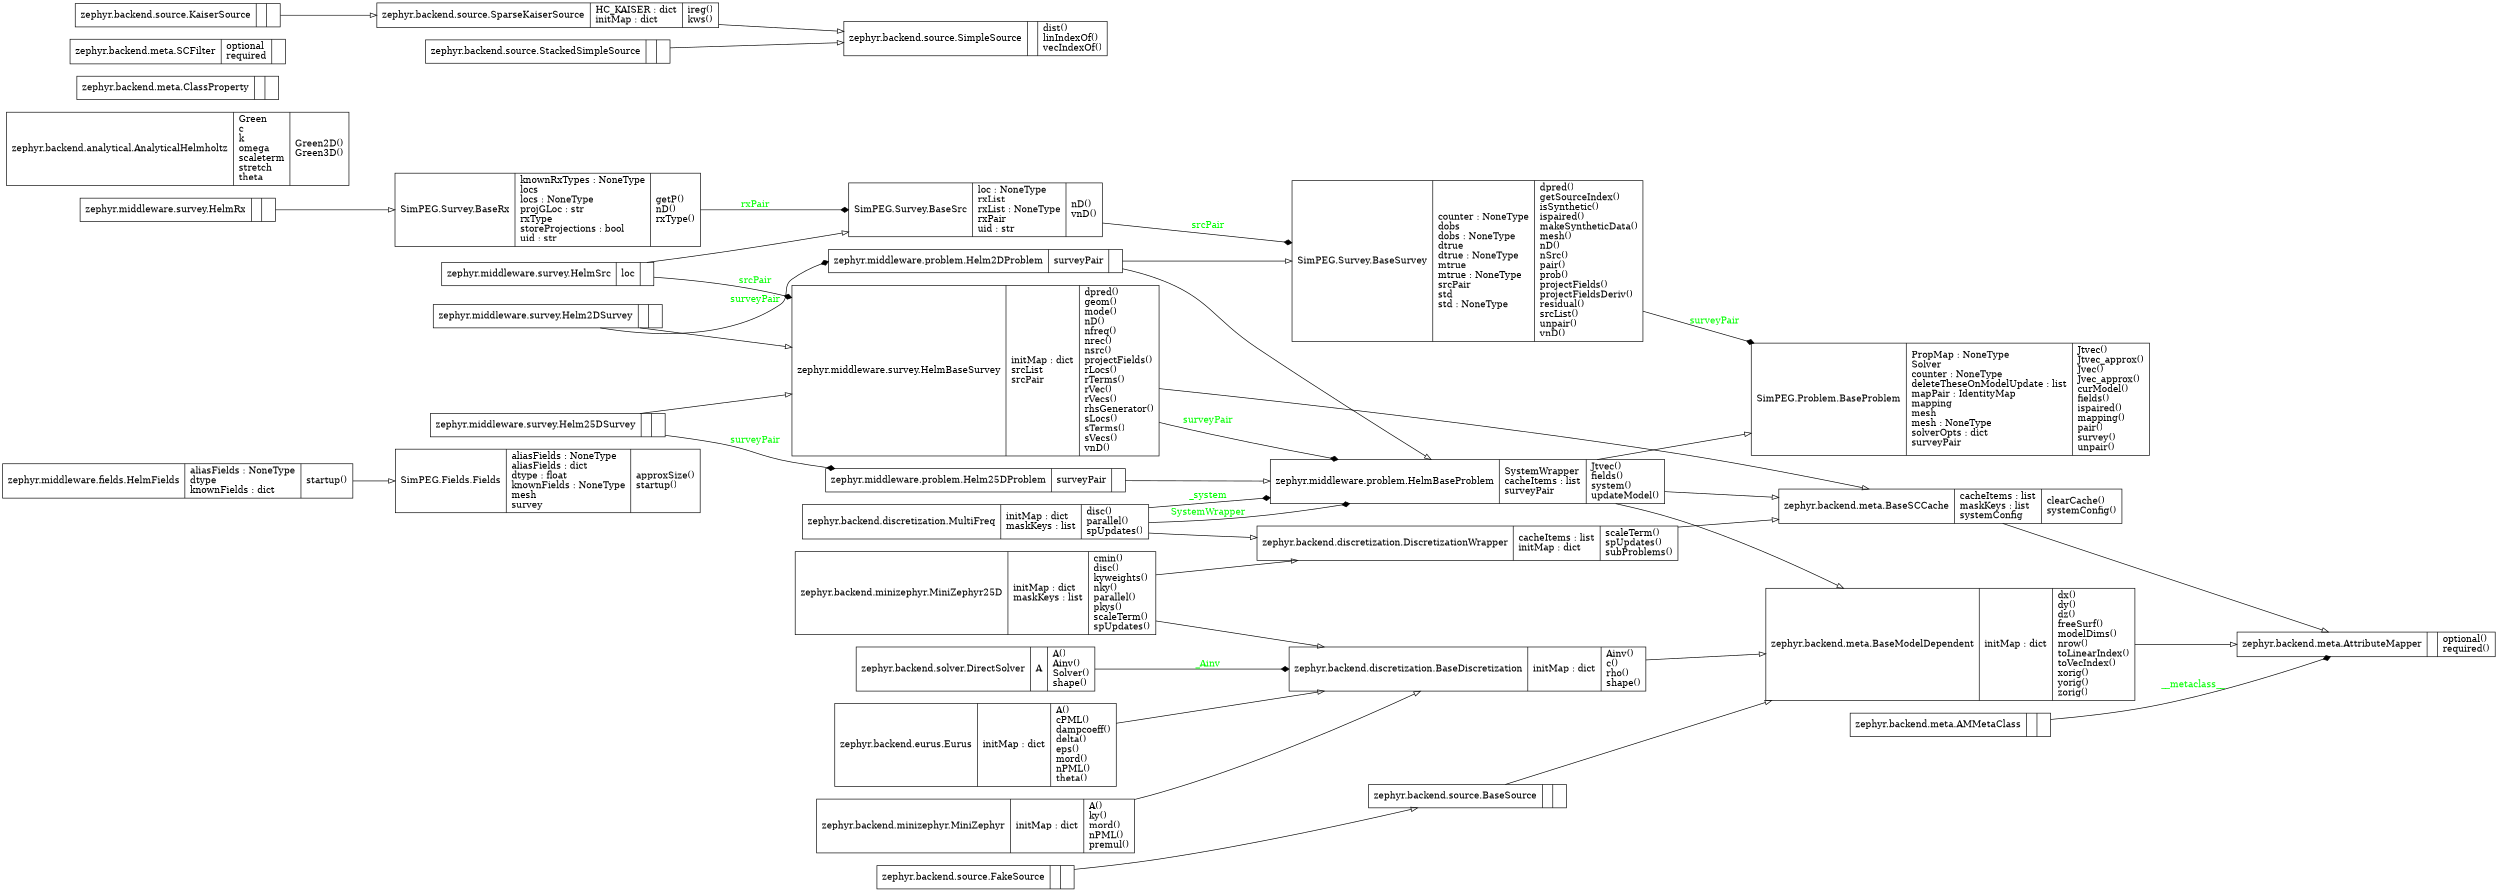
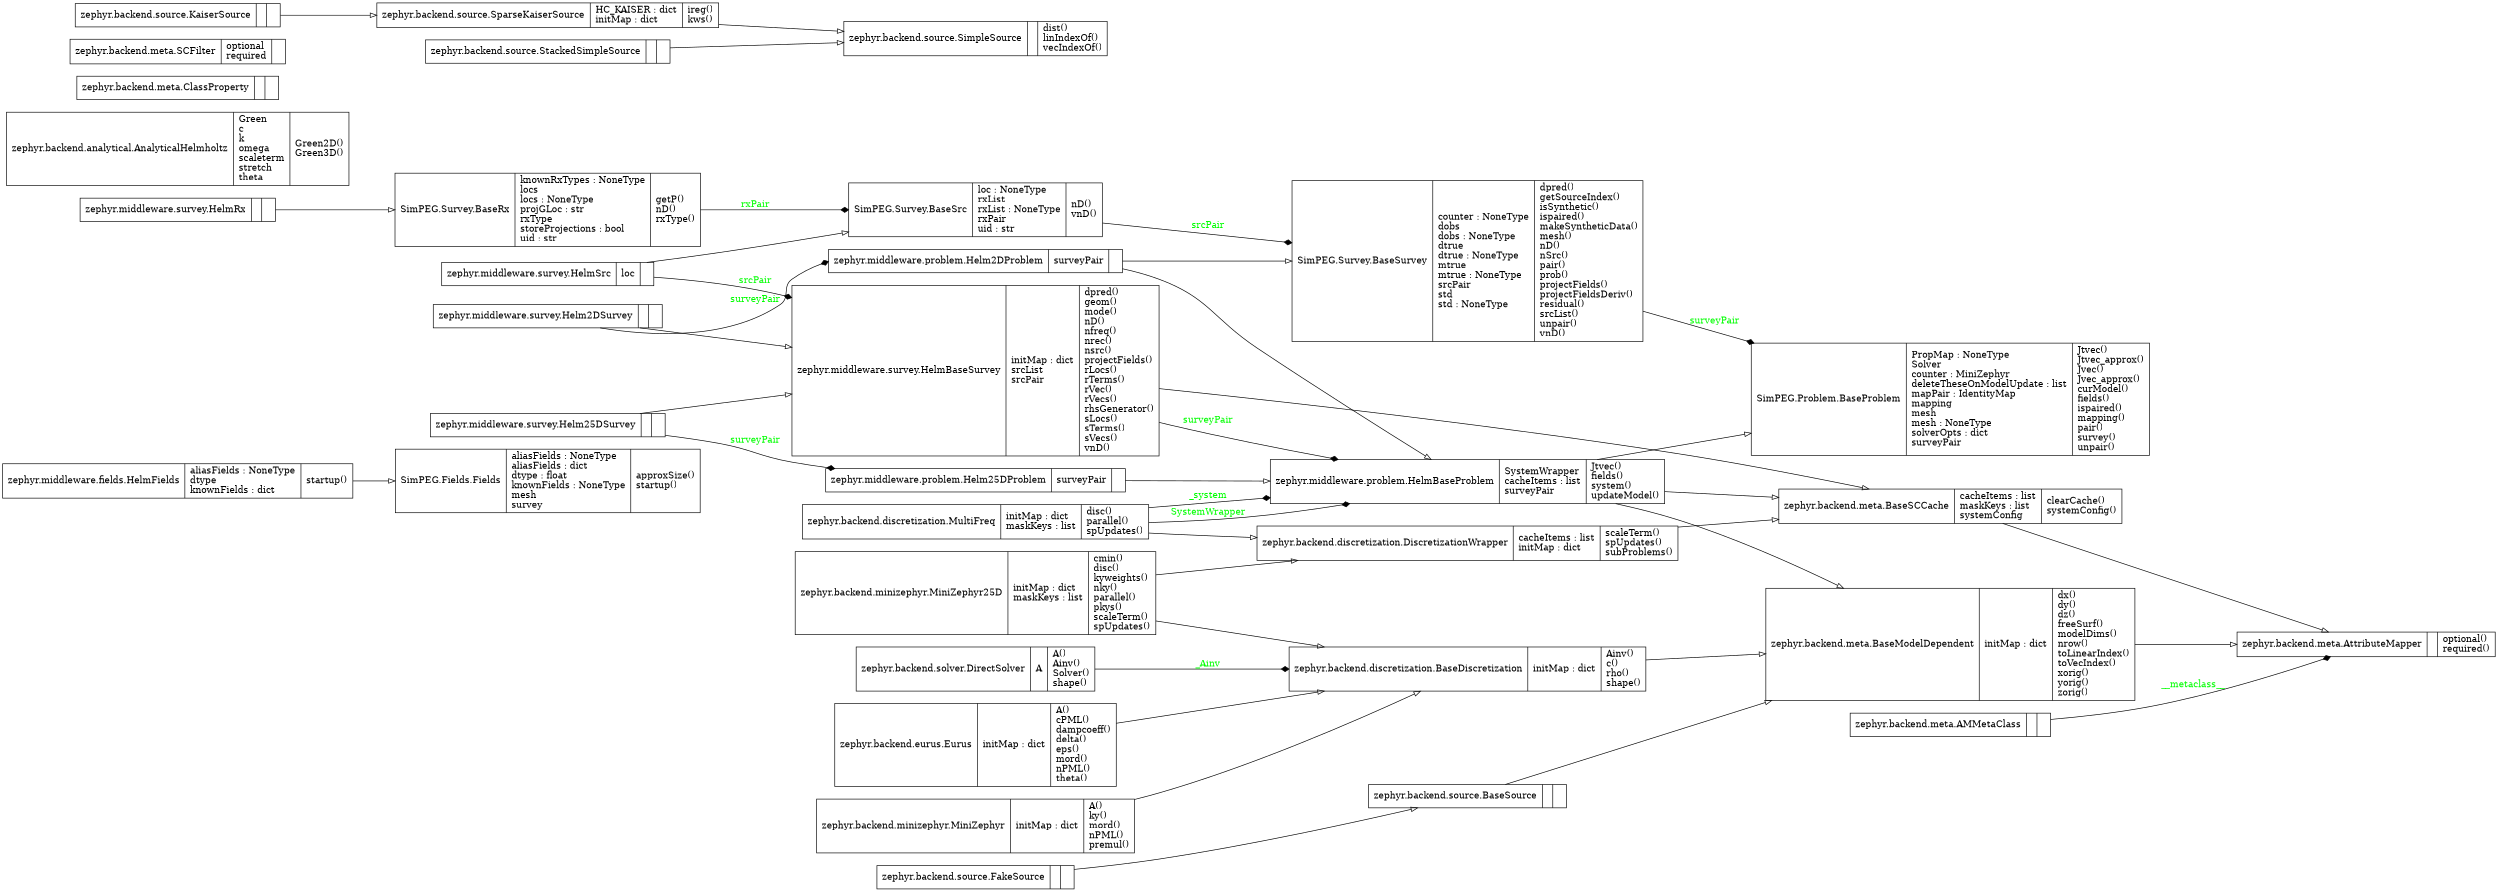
node "SimPEG.Problem.BaseProblem": text "counter : NoneType" -> "counter : MiniZephyr"
